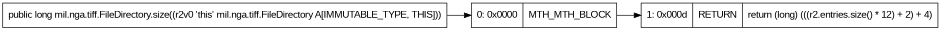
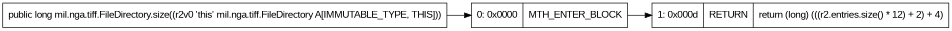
node "0: 0x0000": text "MTH_MTH_BLOCK" -> "MTH_ENTER_BLOCK"
